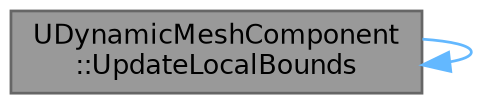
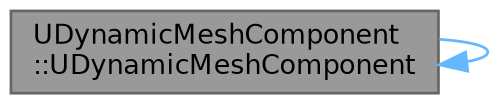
node "UDynamicMeshComponent ::UpdateLocalBounds": label "UDynamicMeshComponent ::UpdateLocalBounds" -> "UDynamicMeshComponent ::UDynamicMeshComponent"
